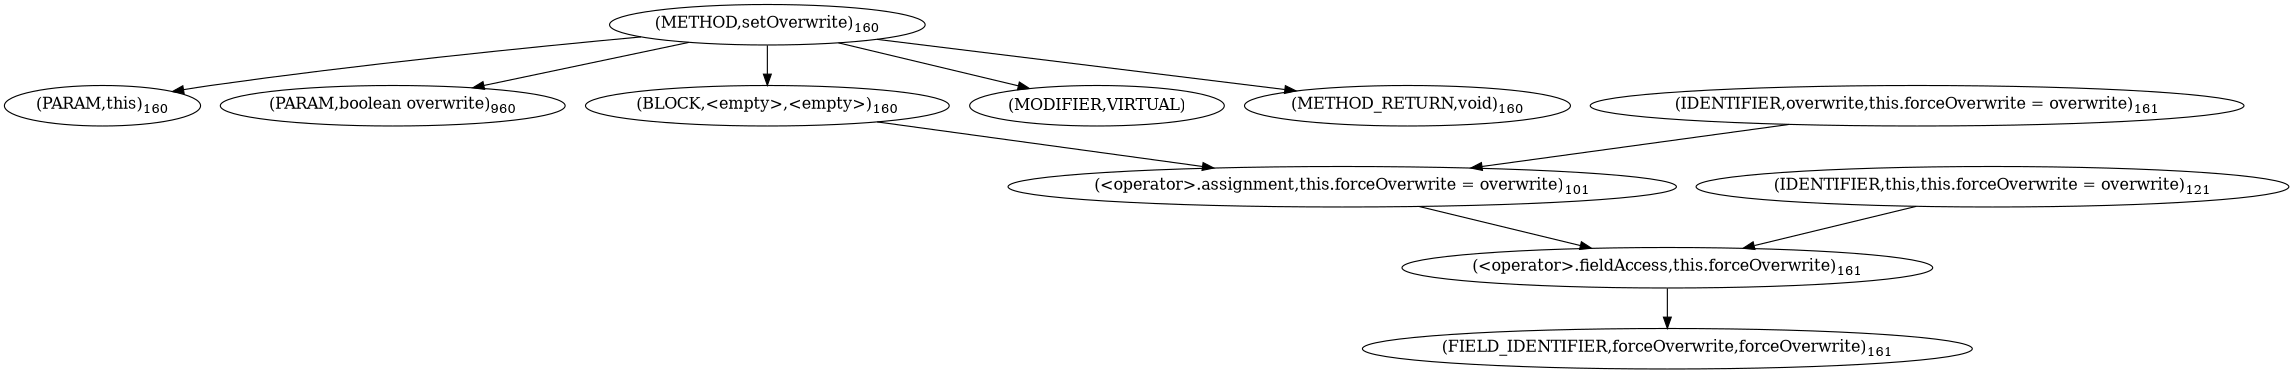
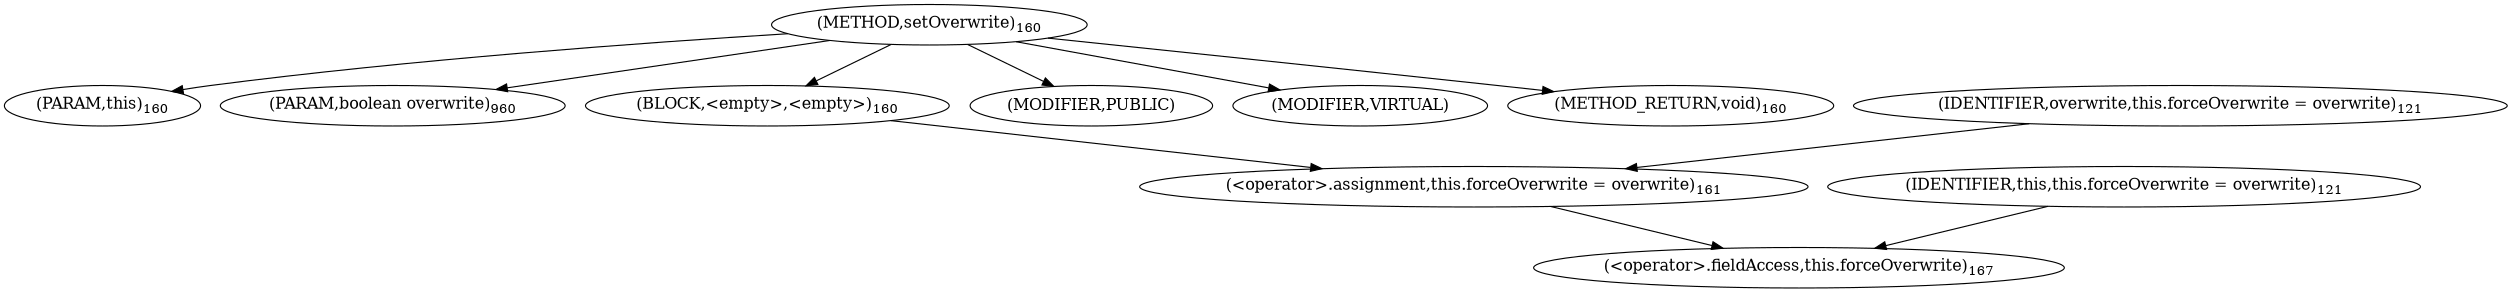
node "(IDENTIFIER,overwrite,this.forceOverwrite = overwrite)": text "161" -> "121"
node "(MODIFIER,PUBLIC)": added
node "(<operator>.assignment,this.forceOverwrite = overwrite)": text "101" -> "161"
node "(<operator>.fieldAccess,this.forceOverwrite)": text "161" -> "167"
node "(FIELD_IDENTIFIER,forceOverwrite,forceOverwrite)": removed
